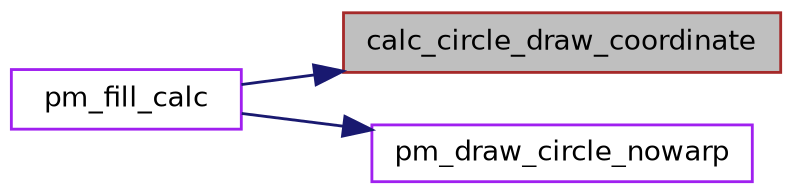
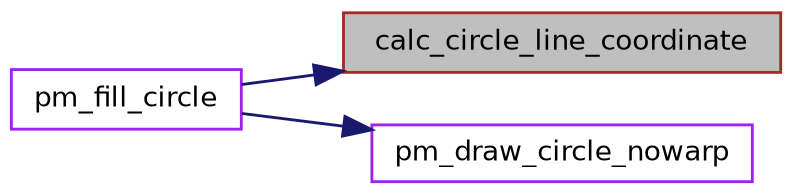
node "calc_circle_draw_coordinate": label "calc_circle_draw_coordinate" -> "calc_circle_line_coordinate"
node "pm_fill_calc": label "pm_fill_calc" -> "pm_fill_circle"
